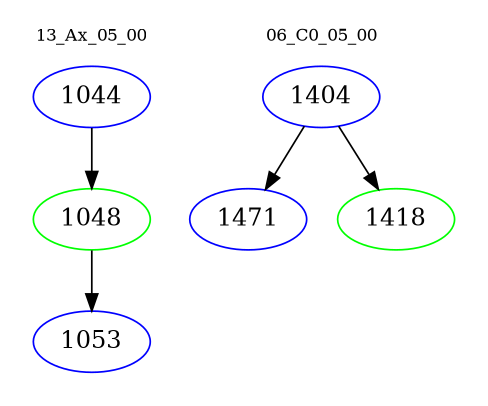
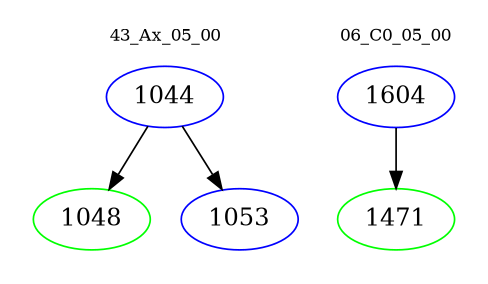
cluster "13_Ax_05_00": label "13_Ax_05_00" -> "43_Ax_05_00"
node "1404": label "1404" -> "1604"
node "1471": color blue -> green
node "1418": removed
edge "1048" -> "1053": now "1044" -> "1053"
